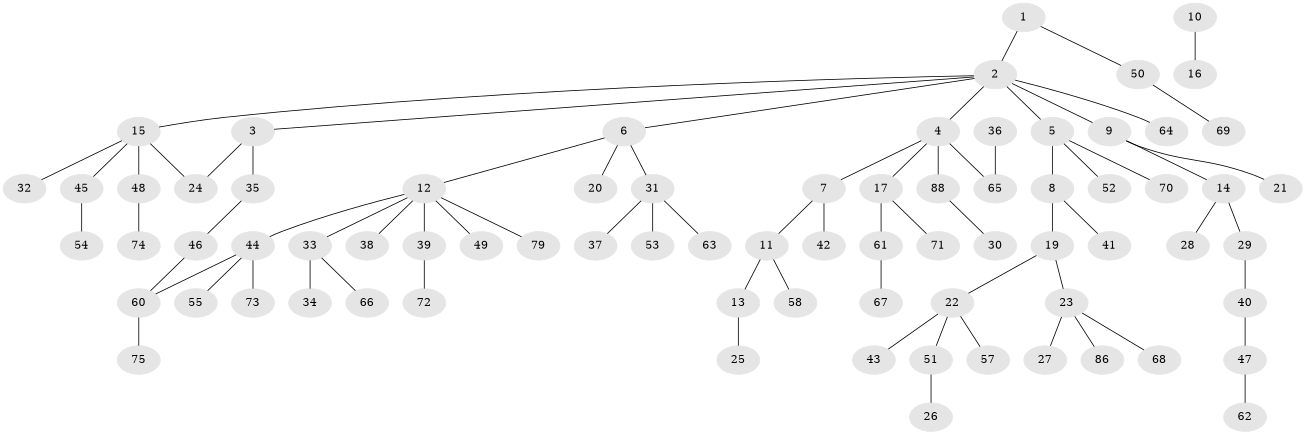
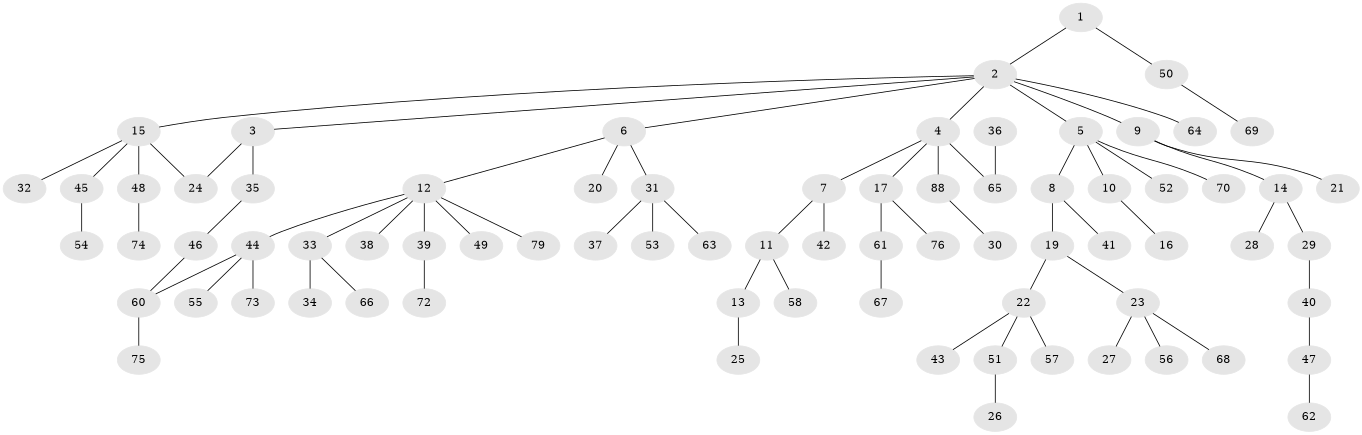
edge "5" -- "10": added
node "71": label "71" -> "76"
node "86": label "86" -> "56"
